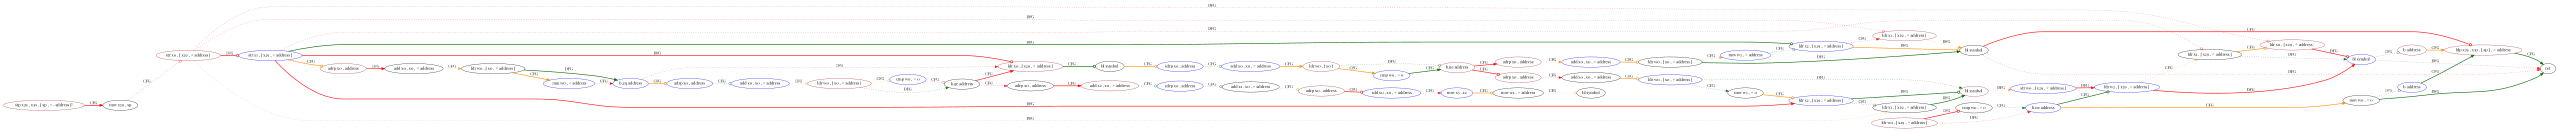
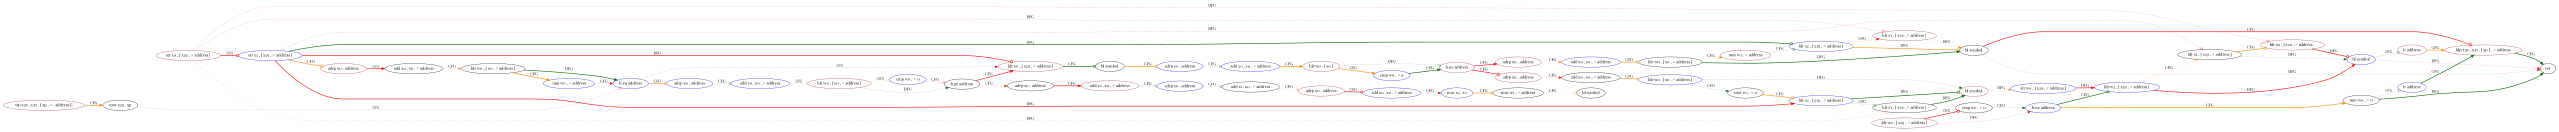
node "mov w3 , # address": color blue -> brown
edge "mov x29 , sp" -> "str x0 , [ x29 , # address ]": now "mov x29 , sp" -> "b.eq address"
edge "stp x29 , x30 , [ sp , #- address ]!" -> "mov x29 , sp": color red -> darkorange
